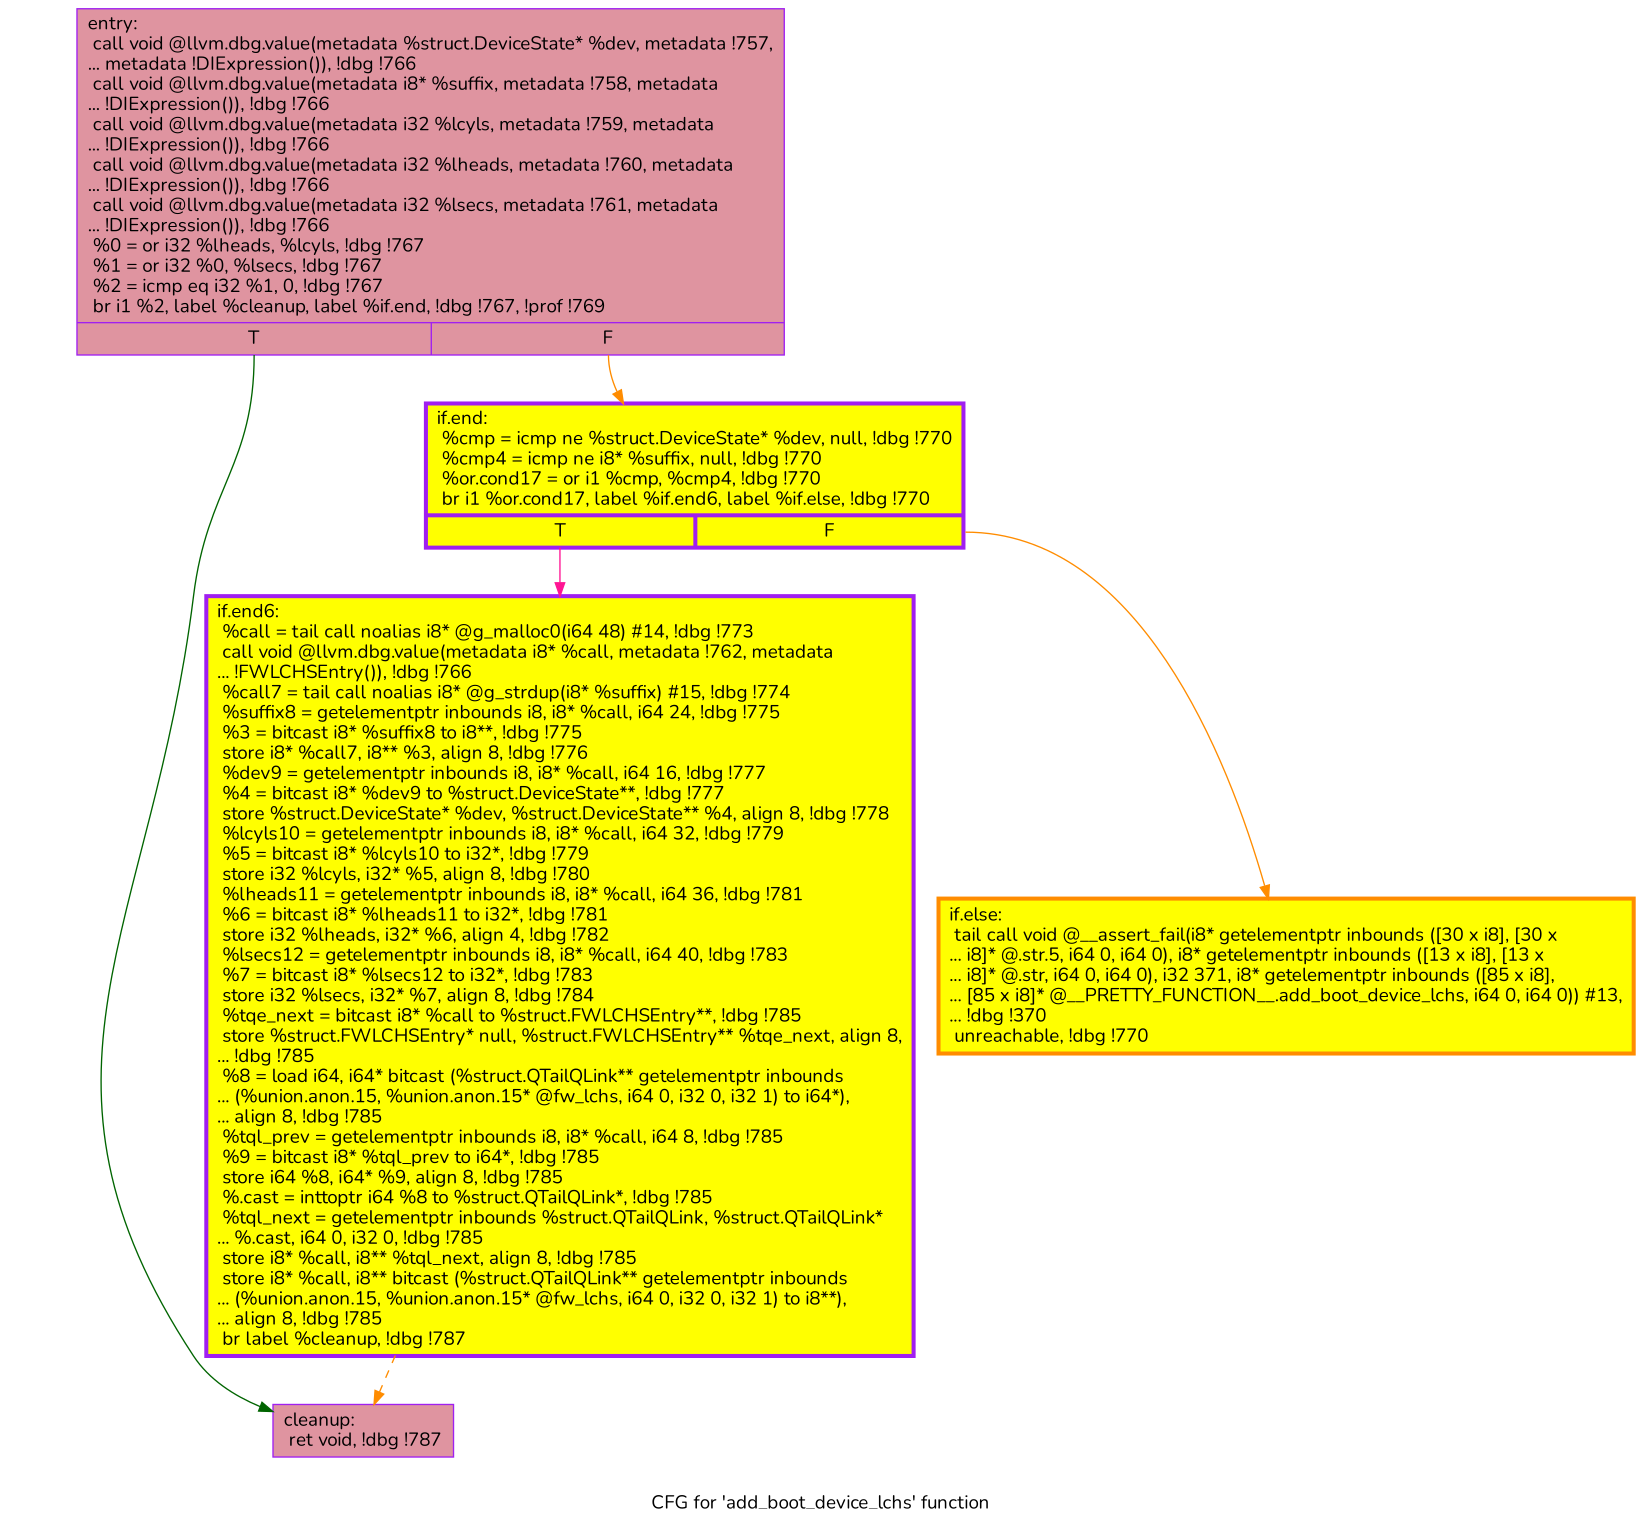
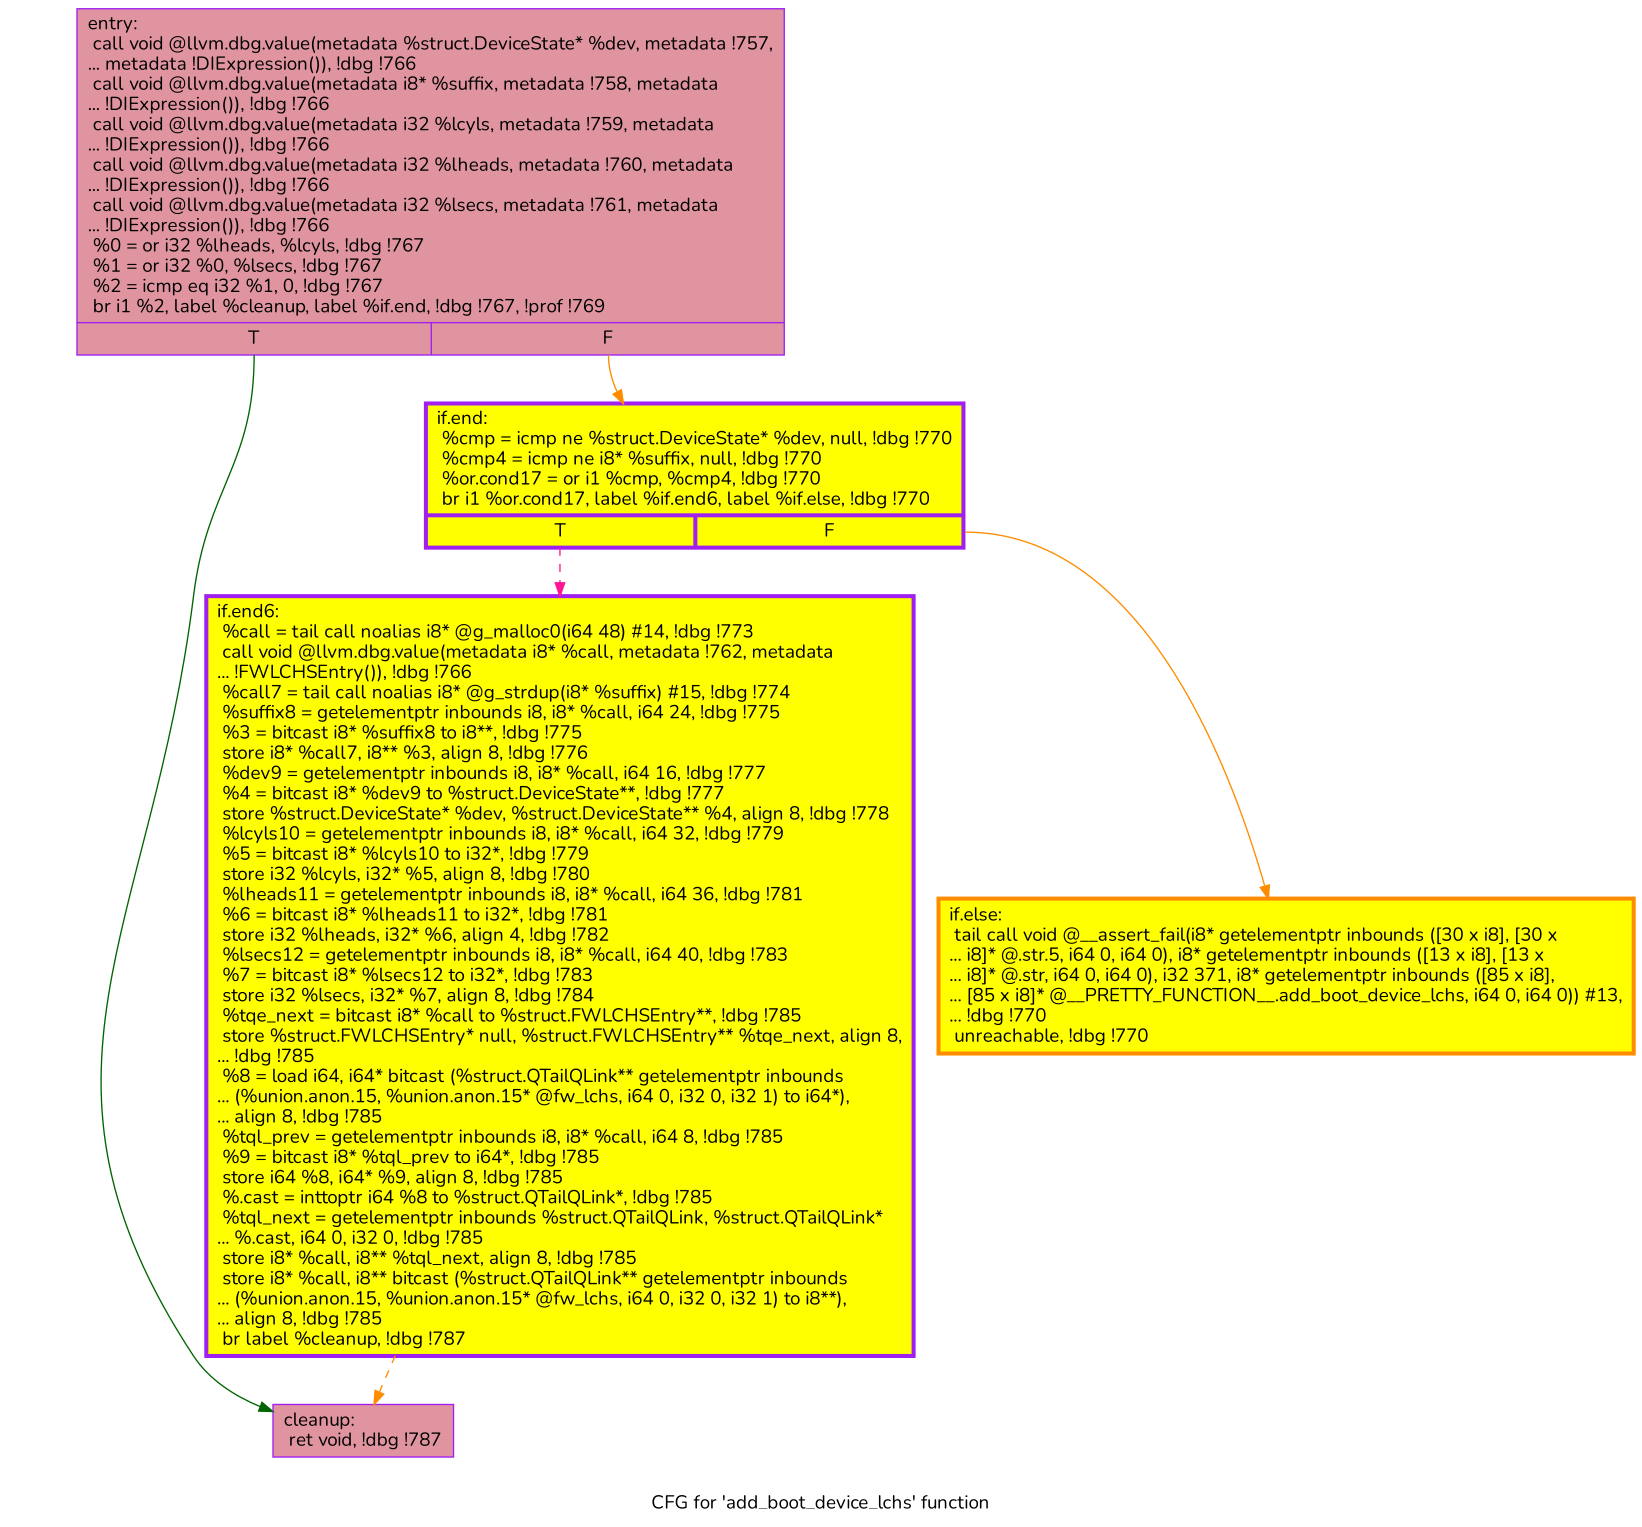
edge "if.end:" -> "if.end6:": style solid -> dashed
node "if.else:": text "... !dbg !370" -> "... !dbg !770"
